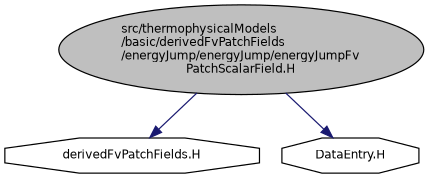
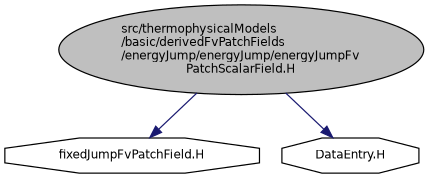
node "derivedFvPatchFields.H": label "derivedFvPatchFields.H" -> "fixedJumpFvPatchField.H"
